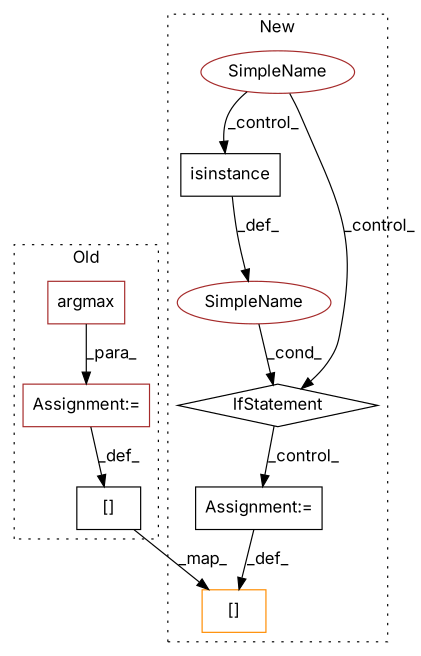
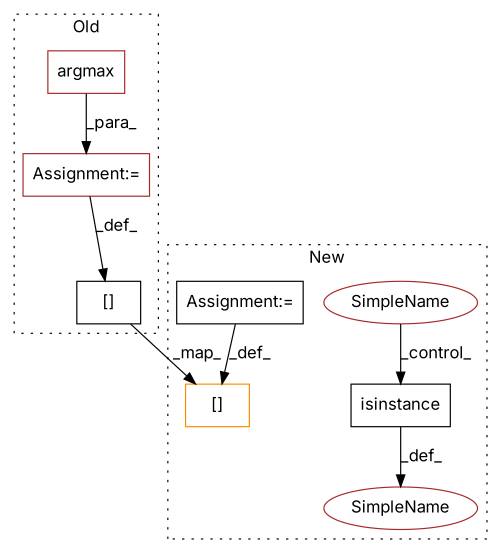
node "IfStatement": removed
